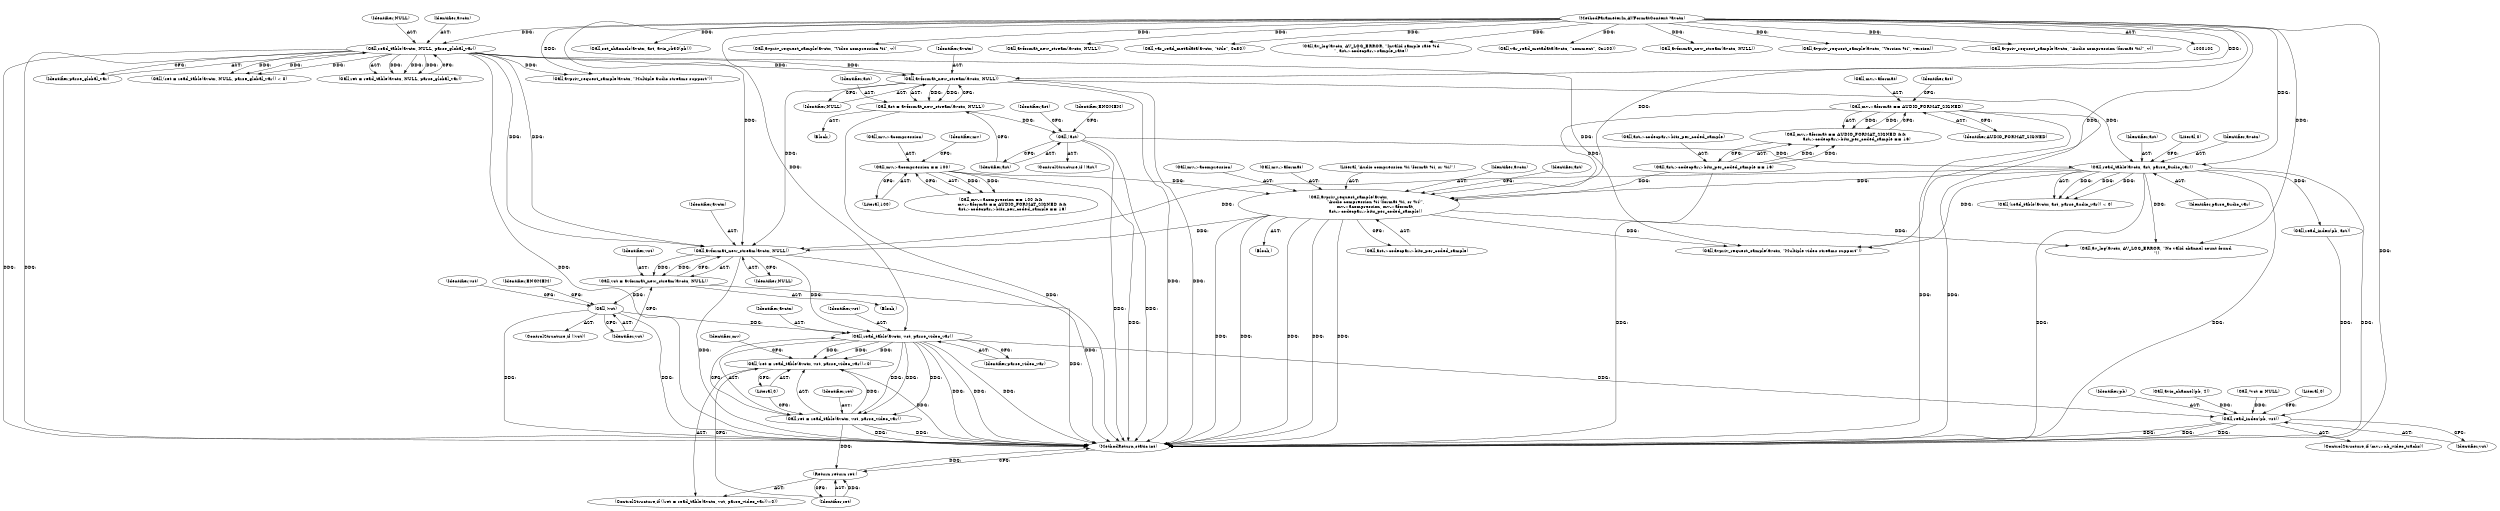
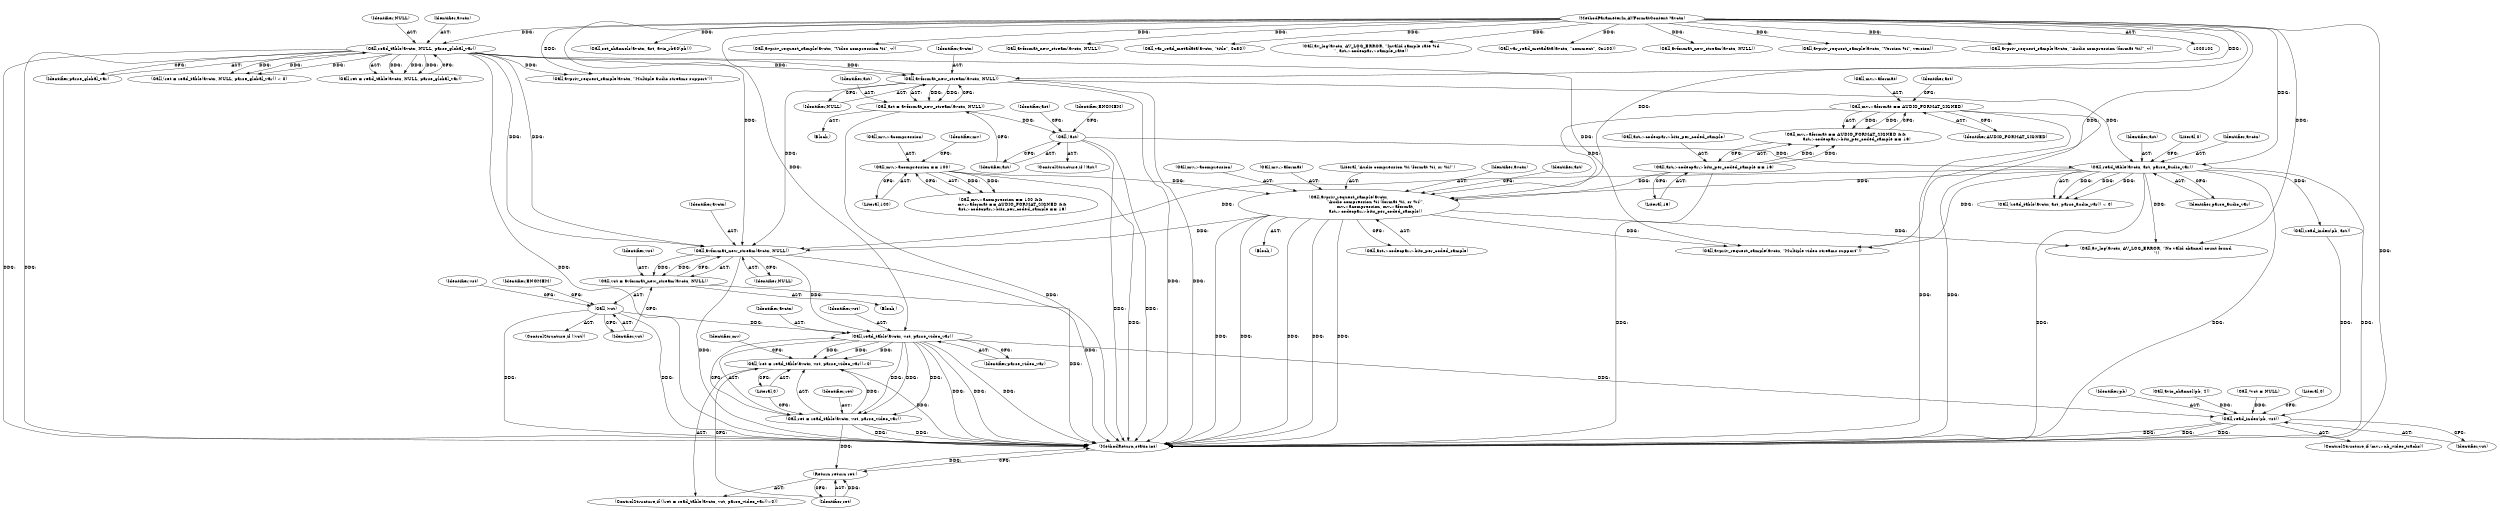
edge "(Call,read_table(avctx, ast, parse_audio_var))" -> "(Identifier,parse_audio_var)": added, label "CFG:"
node "(Literal,16)": added
edge "(Call,vst = avformat_new_stream(avctx, NULL))" -> "(Call,!vst)": label "DDG: " -> "AST: "
